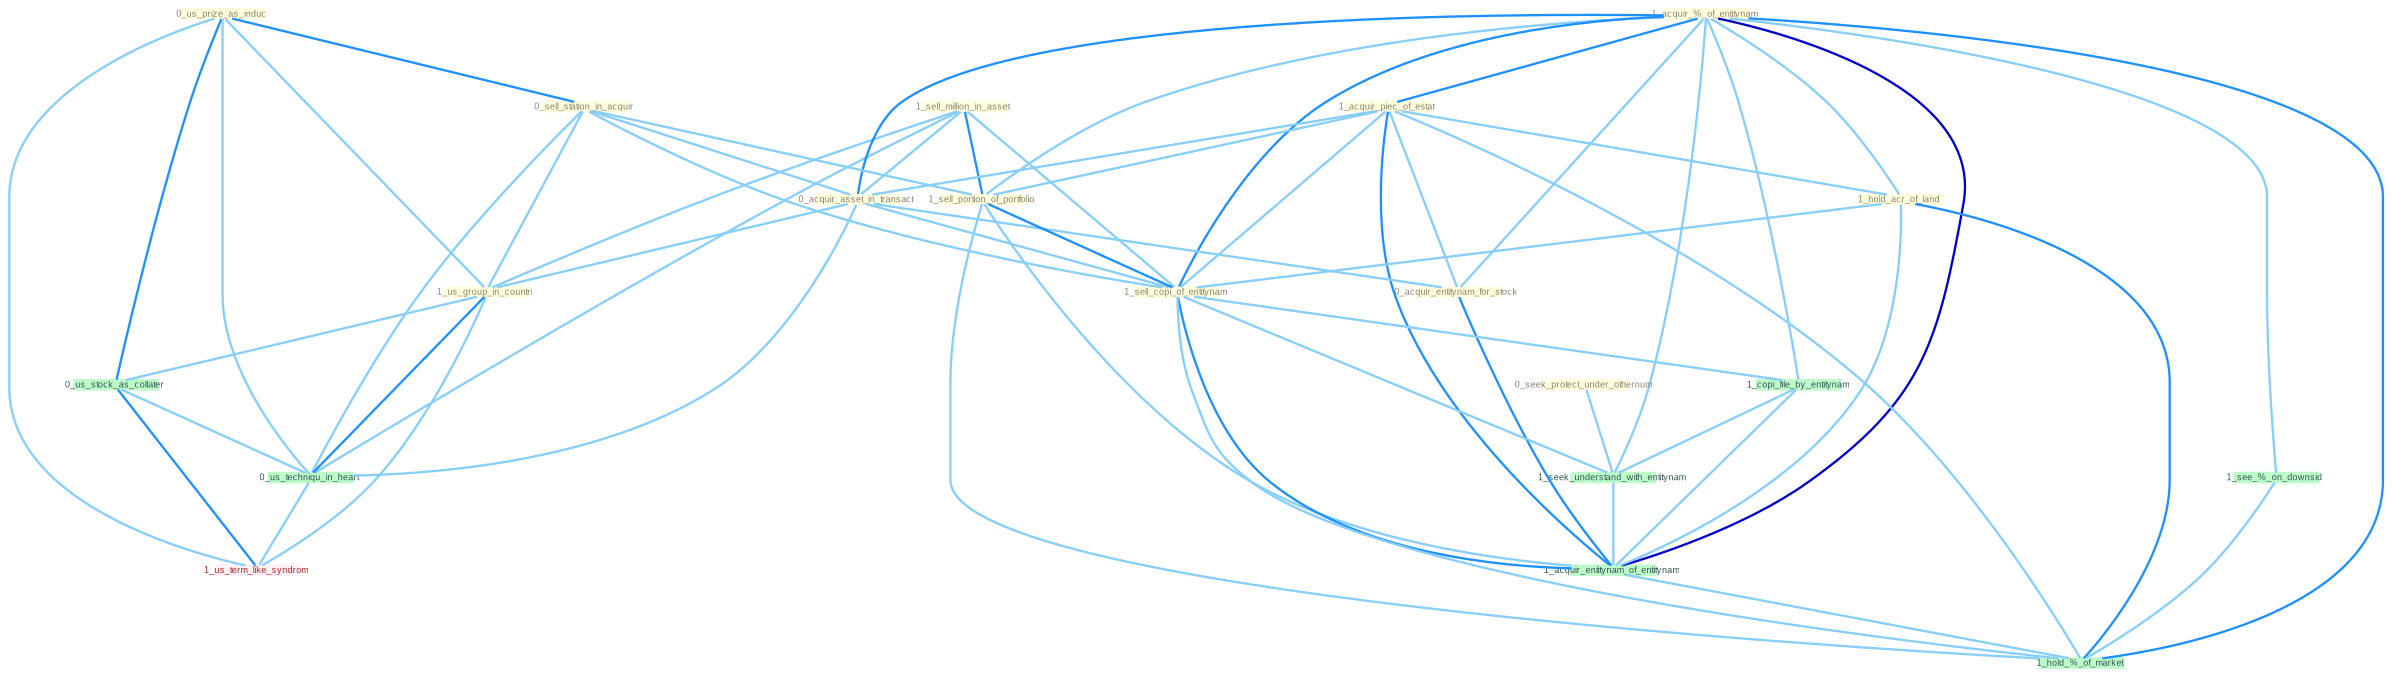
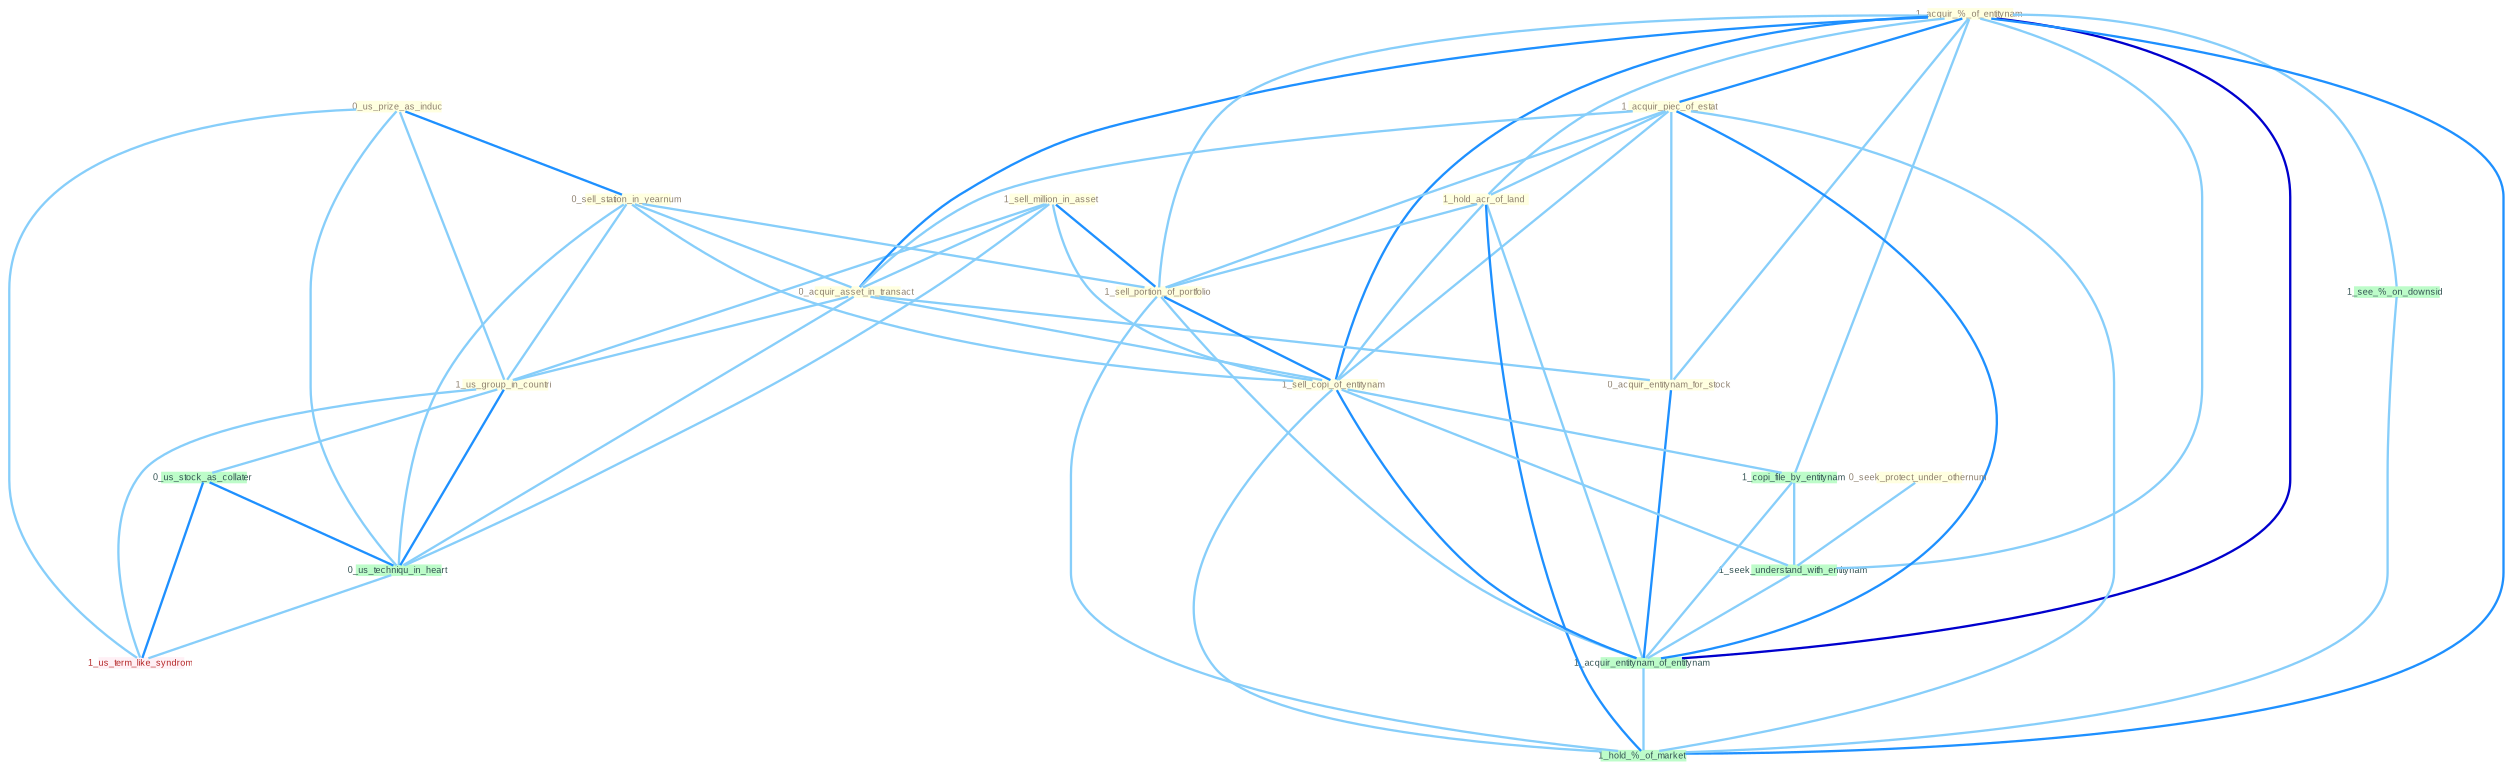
node "0_sell_station_in_acquir": label "0_sell_station_in_acquir" -> "0_sell_station_in_yearnum"
edge "0_us_prize_as_induc" -- "0_us_stock_as_collater": removed
edge "1_hold_acr_of_land" -- "1_sell_portion_of_portfolio": added
edge "0_us_stock_as_collater" -- "0_us_techniqu_in_heart": color #87cefa -> #1e90ff
